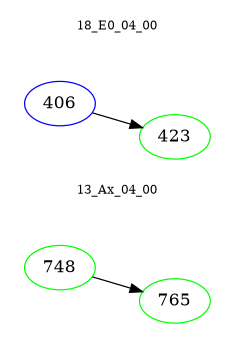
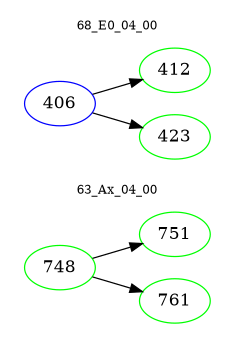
cluster "18_E0_04_00": label "18_E0_04_00" -> "68_E0_04_00"
node "412": added
cluster "13_Ax_04_00": label "13_Ax_04_00" -> "63_Ax_04_00"
node "751": added
node "765": label "765" -> "761"
